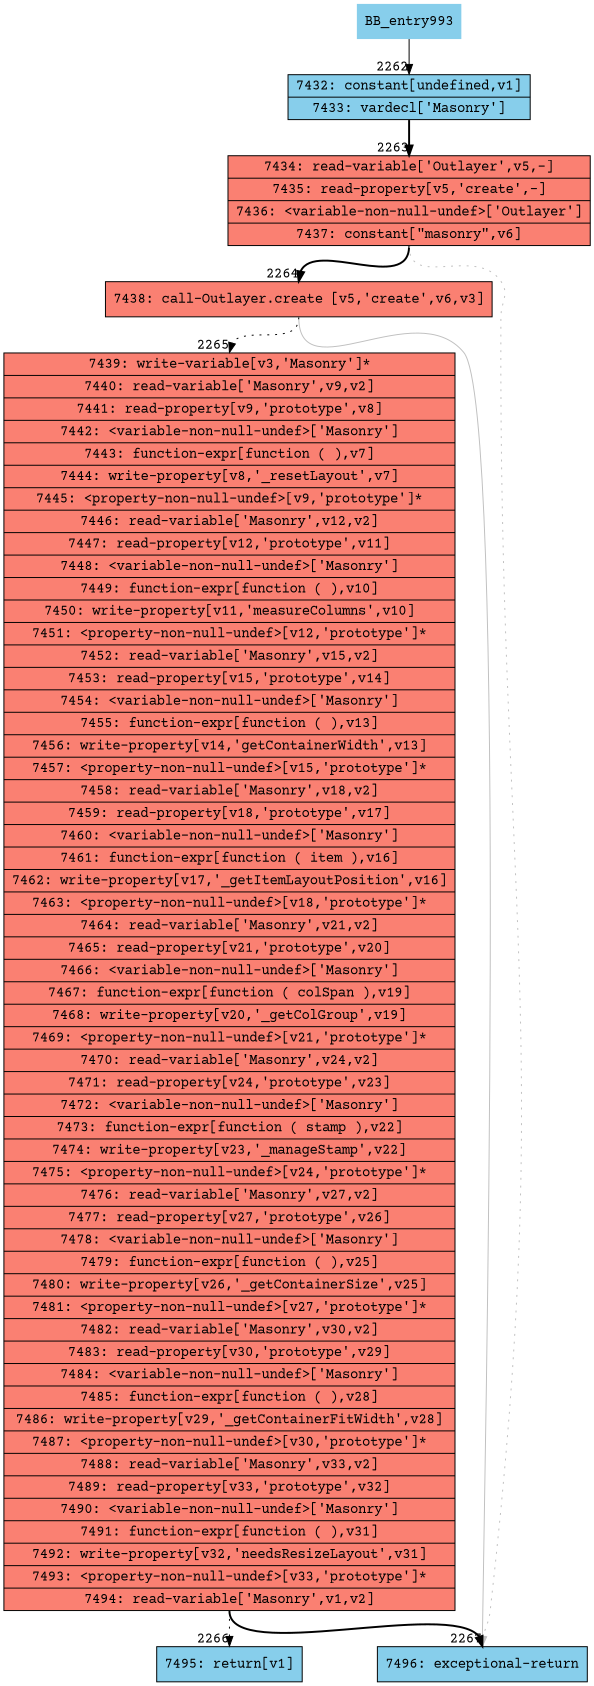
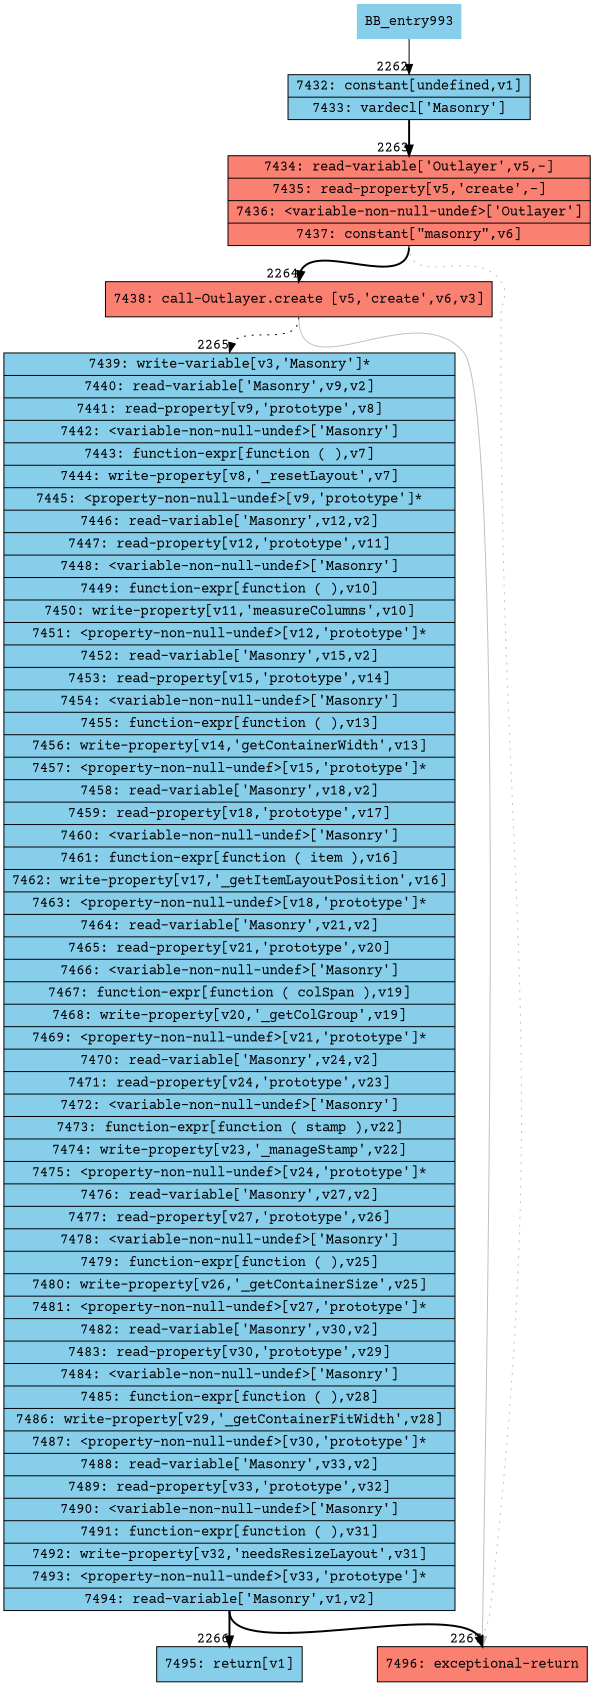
node "7439: write-variable[v3,'Masonry']*": fillcolor salmon -> skyblue
edge "7439: write-variable[v3,'Masonry']*" -> "7495: return[v1]": style dotted -> bold
node "7496: exceptional-return": fillcolor skyblue -> salmon
